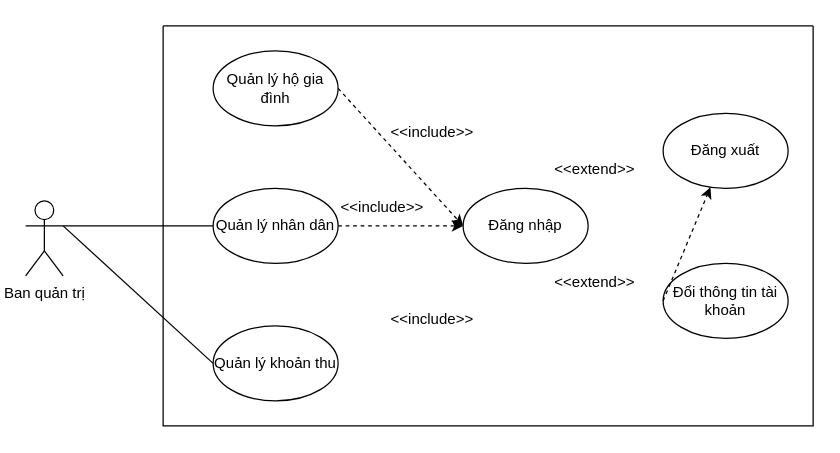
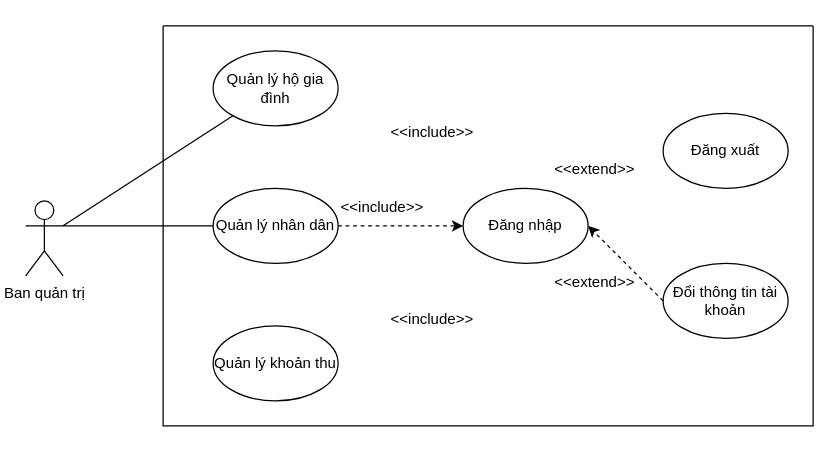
edge "Quản lý hộ gia đình" -> "Đăng nhập": removed
edge "Đổi thông tin tài khoản" -> "Đăng xuất": now "Đổi thông tin tài khoản" -> "Đăng nhập"
edge "Ban quản trị" -- "Quản lý khoản thu": now "Ban quản trị" -- "Quản lý hộ gia đình"
